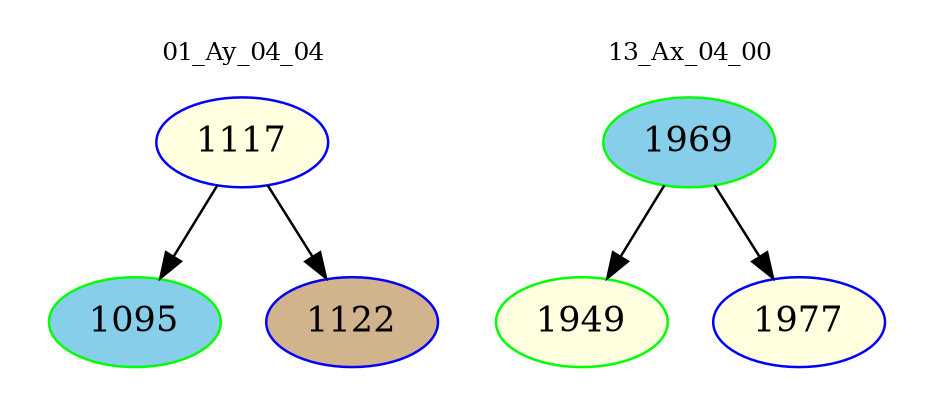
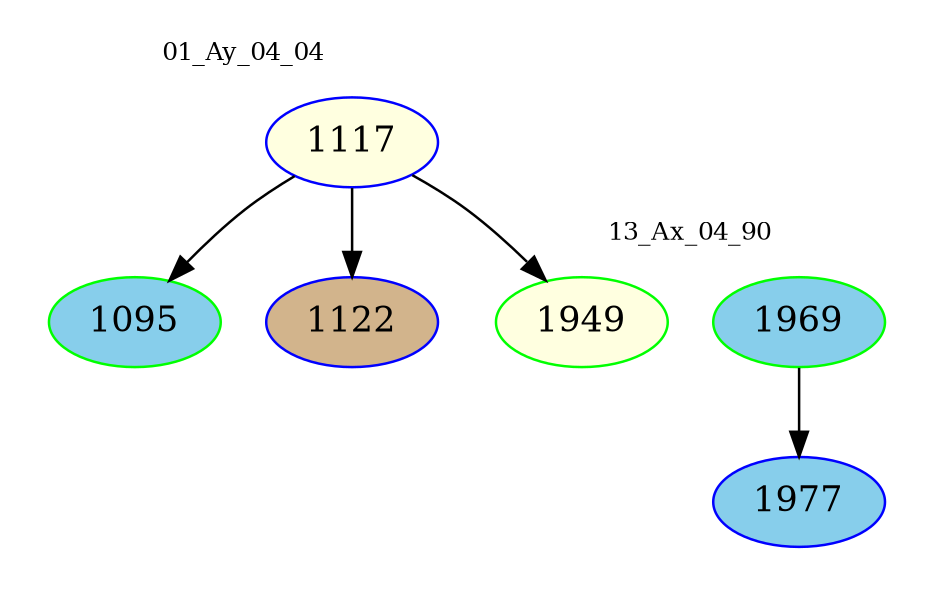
cluster "13_Ax_04_00": label "13_Ax_04_00" -> "13_Ax_04_90"
edge "1969" -> "1949": now "1117" -> "1949"
node "1977": fillcolor lightyellow -> skyblue
